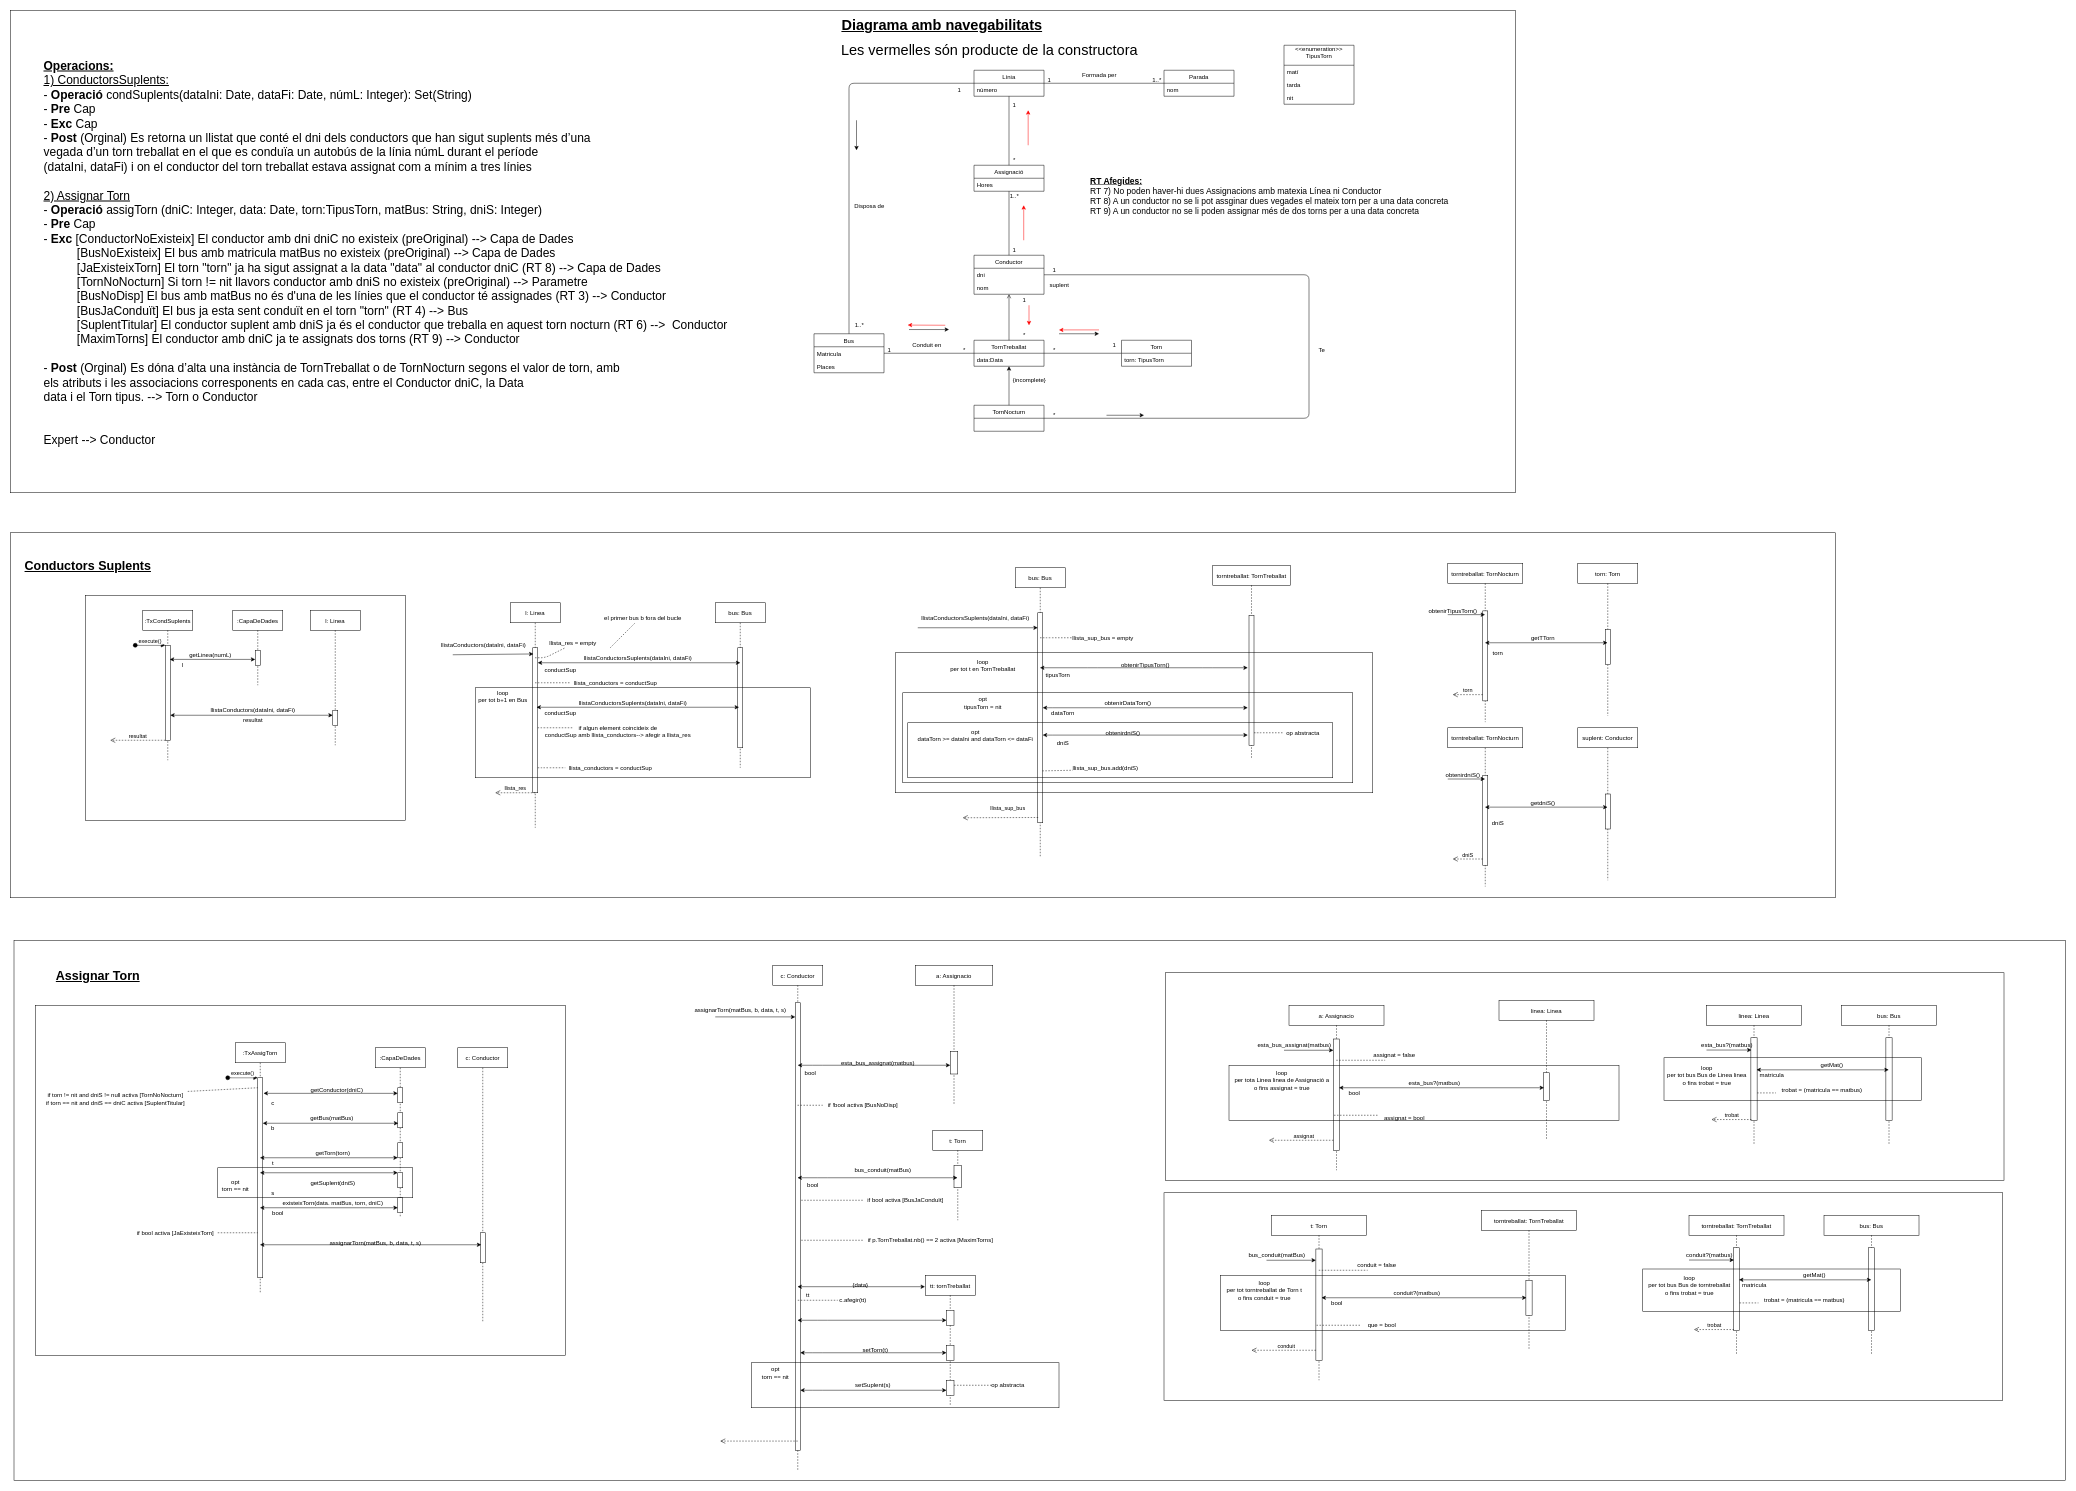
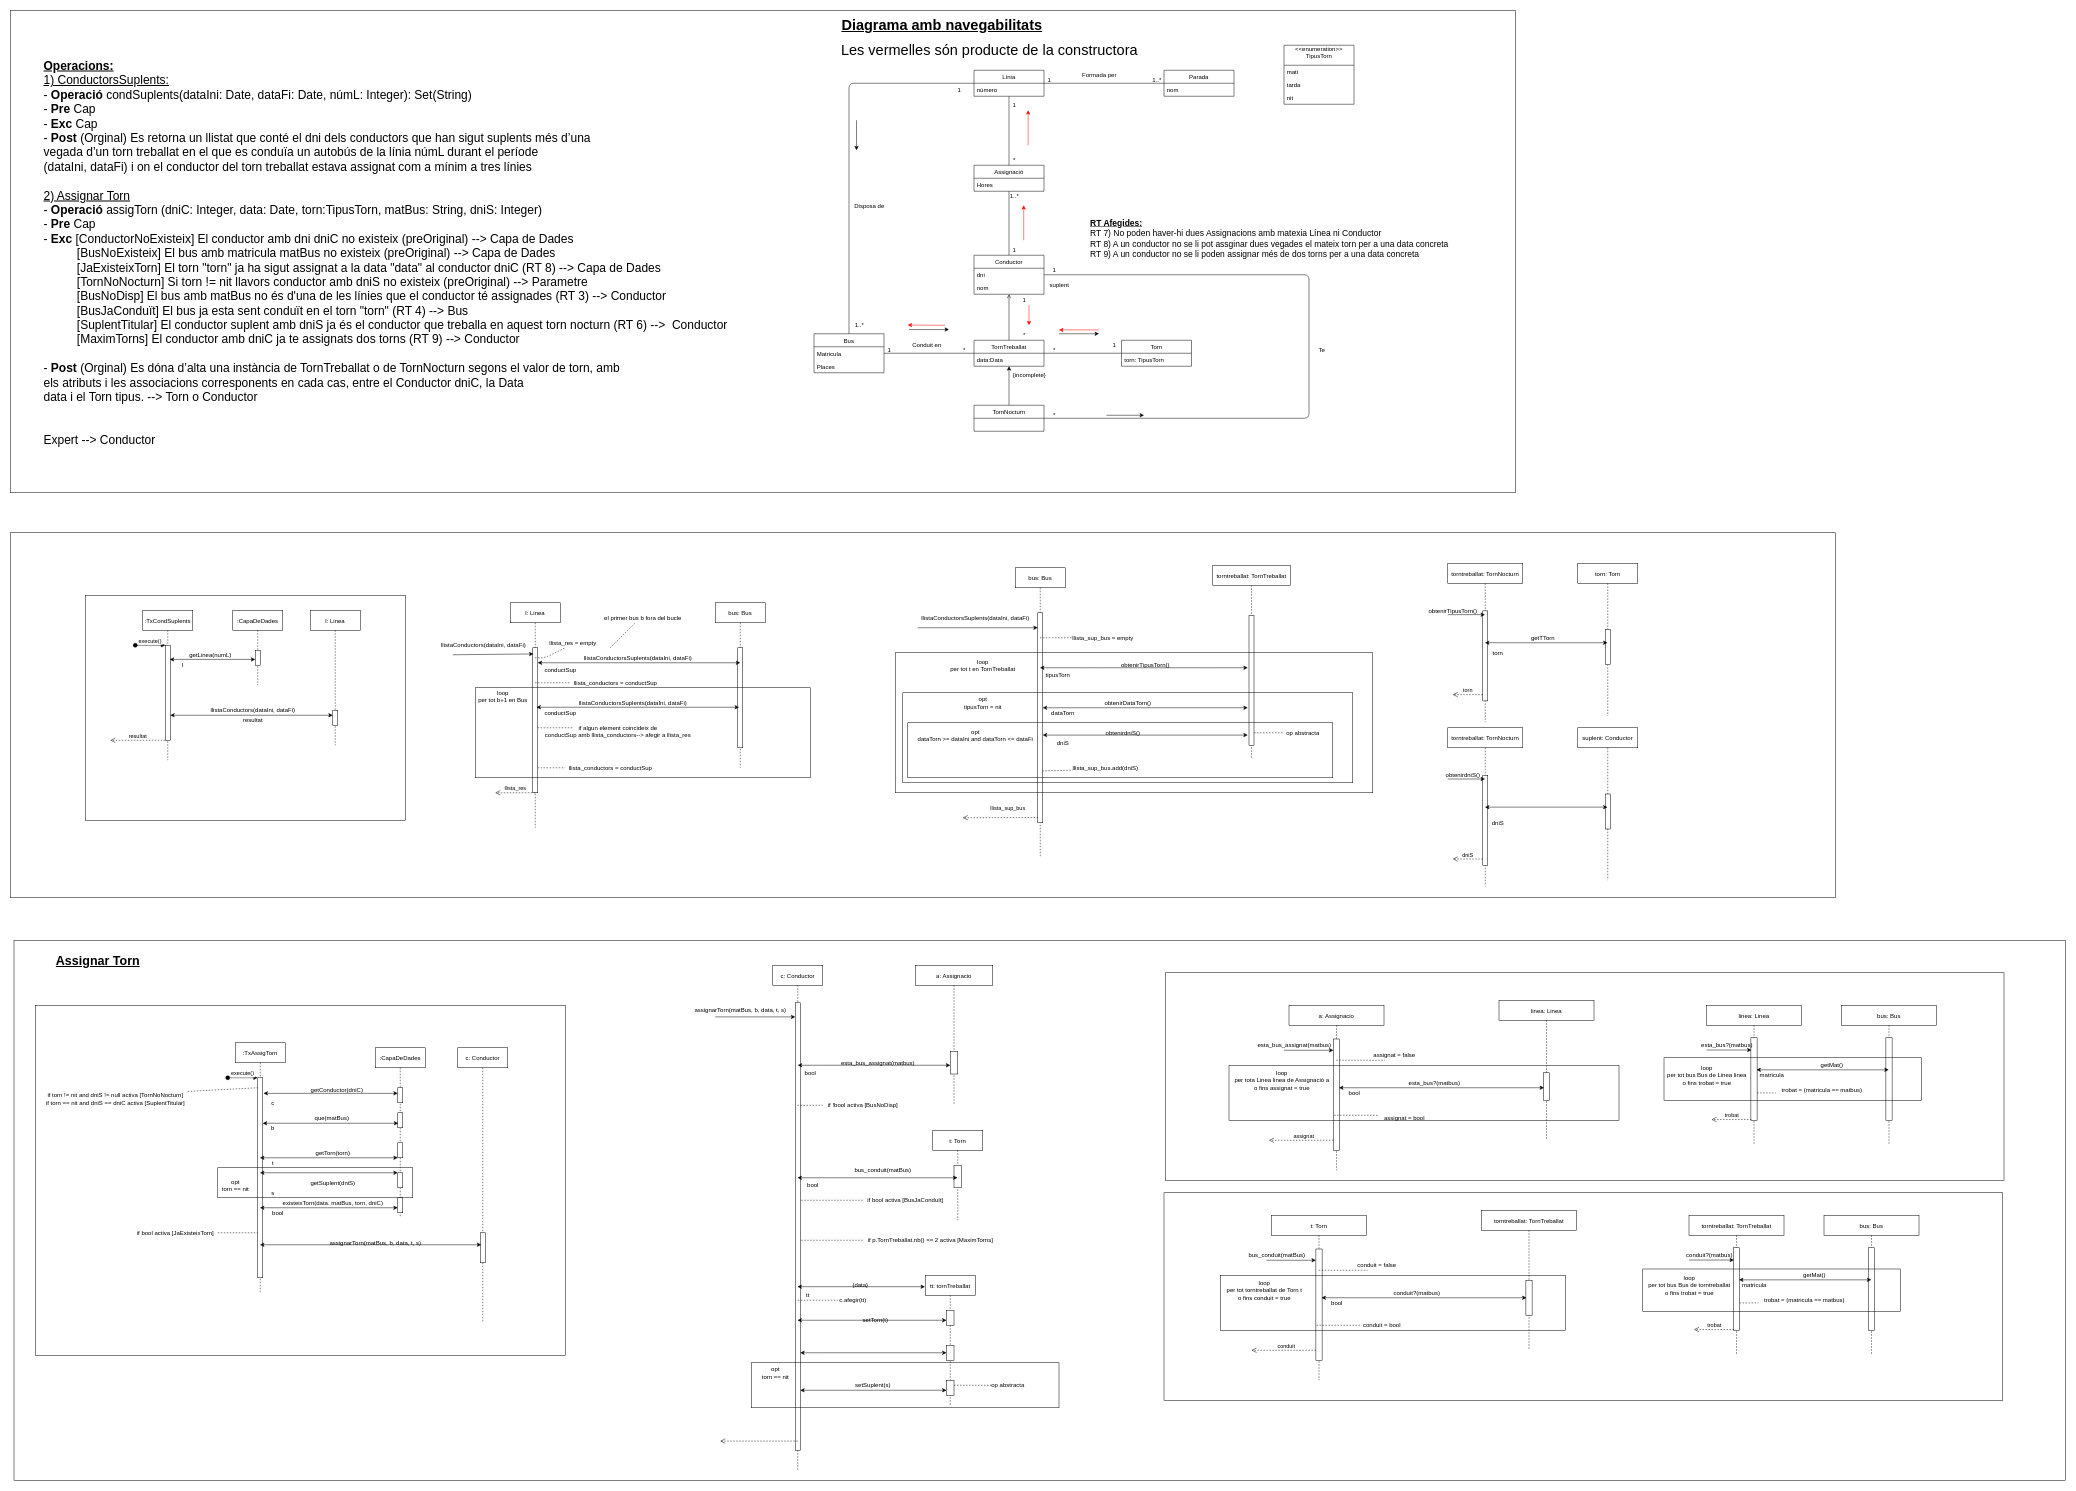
node "RT Afegides: RT 7) No poden haver-hi dues Assignacions amb matexia Línea ni Conductor RT 8) A un conductor no se li pot assginar dues vegades el mateix torn per a una data concreta RT 9) A un conductor no se li poden assignar més de dos torns per a una data concreta": moved (1272, 196) -> (1272, 239)
node "{incomplete}": moved (1029, 380) -> (1029, 375)
node "Conductors Suplents": removed
node "getdniS()": removed
node "Assignar Torn": moved (98, 975) -> (98, 960)
node "getBus(matBus)": label "getBus(matBus)" -> "que(matBus)"
node "que = bool": label "que = bool" -> "conduit = bool"
node "setTorn(t)": moved (875, 1350) -> (875, 1320)
